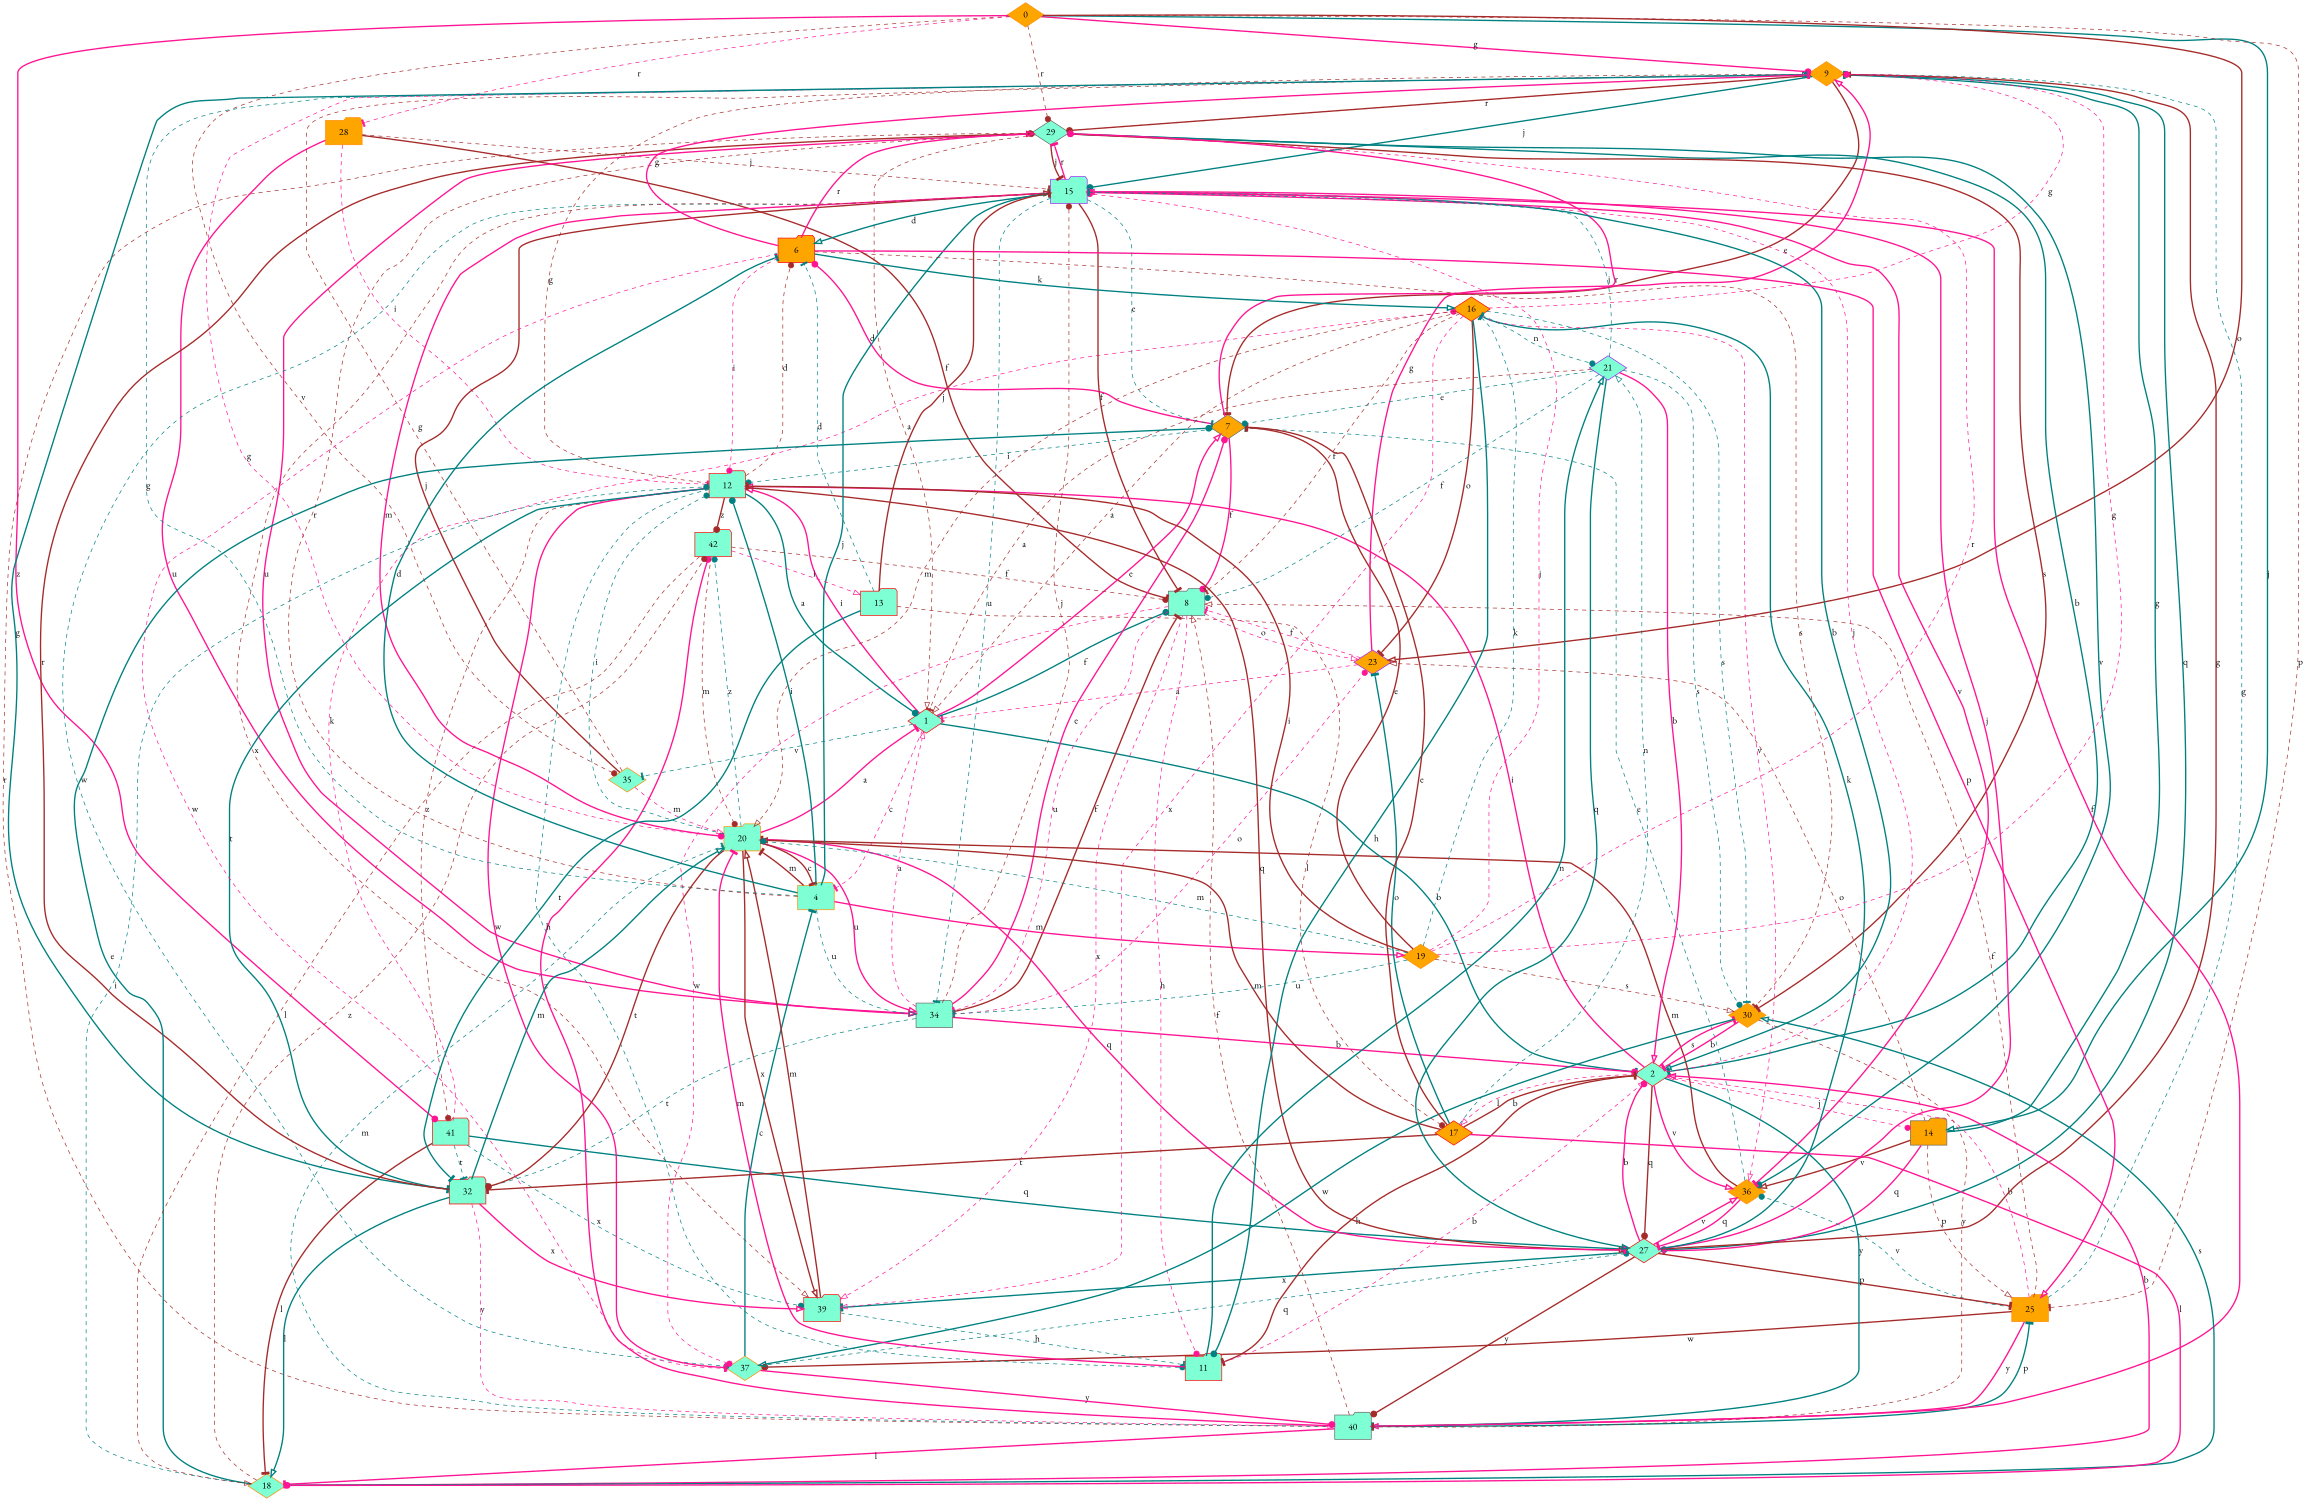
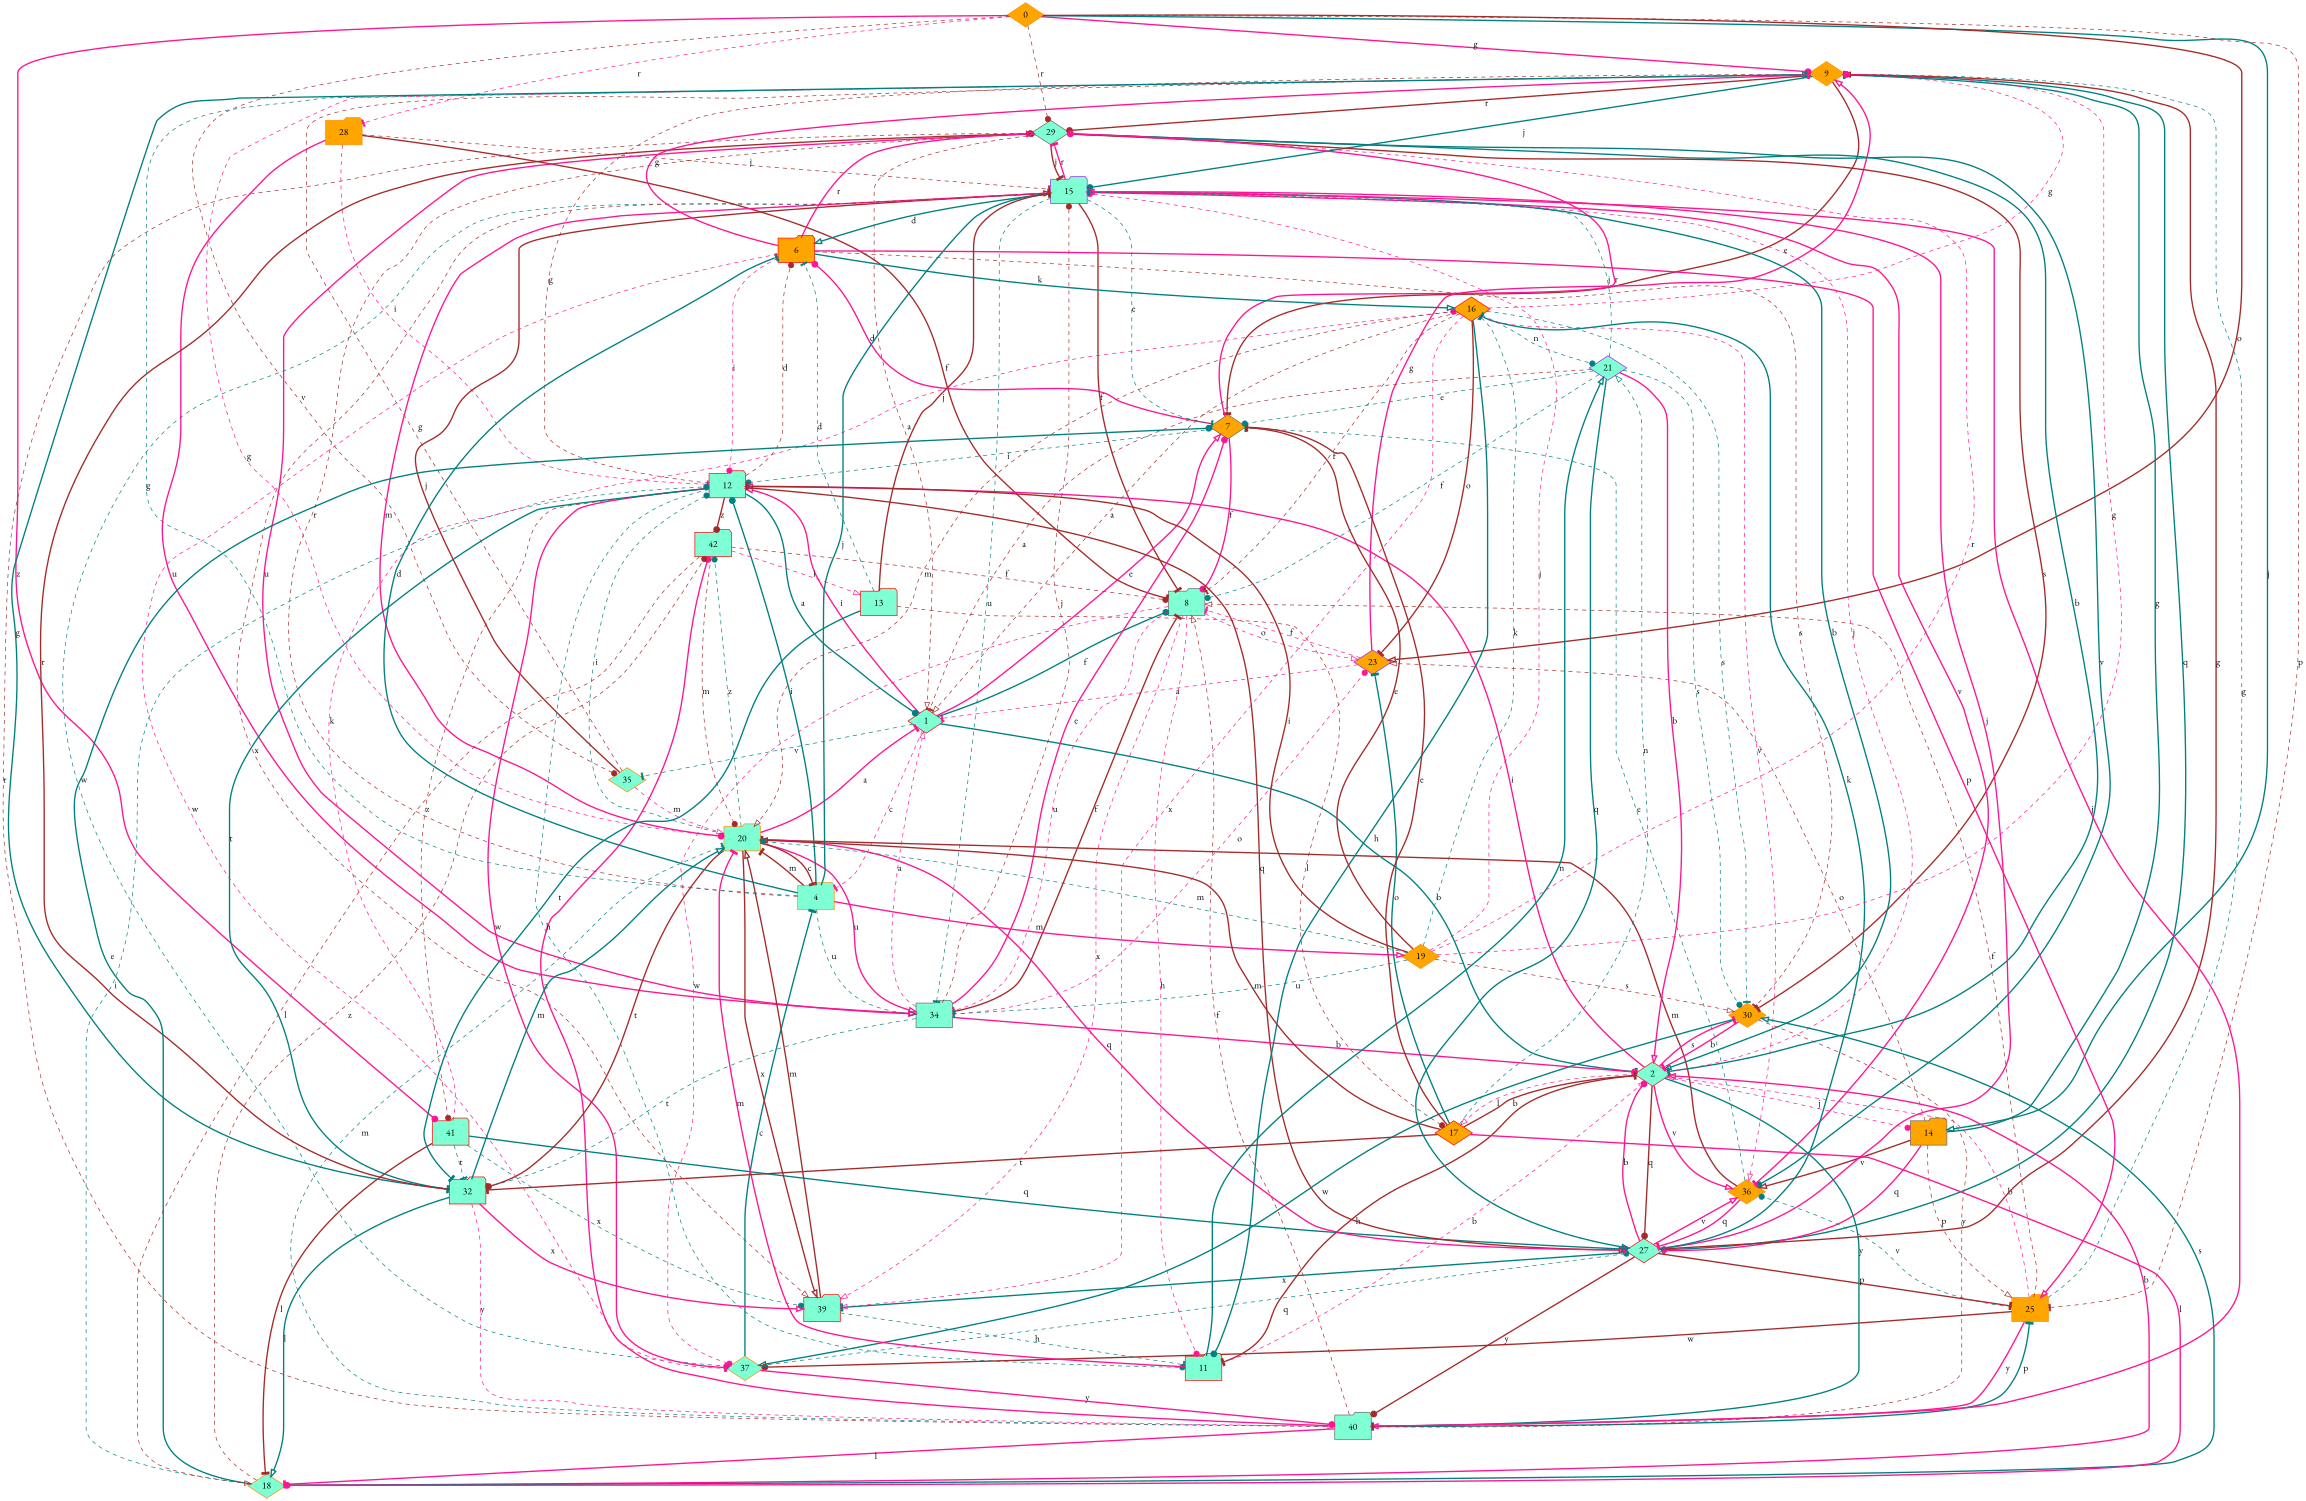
edge "40" -> "15": label "f" -> "j"
